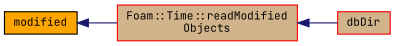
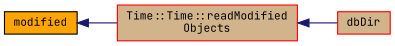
node "Foam::Time::readModified Objects": label "Foam::Time::readModified Objects" -> "Time::Time::readModified Objects"
